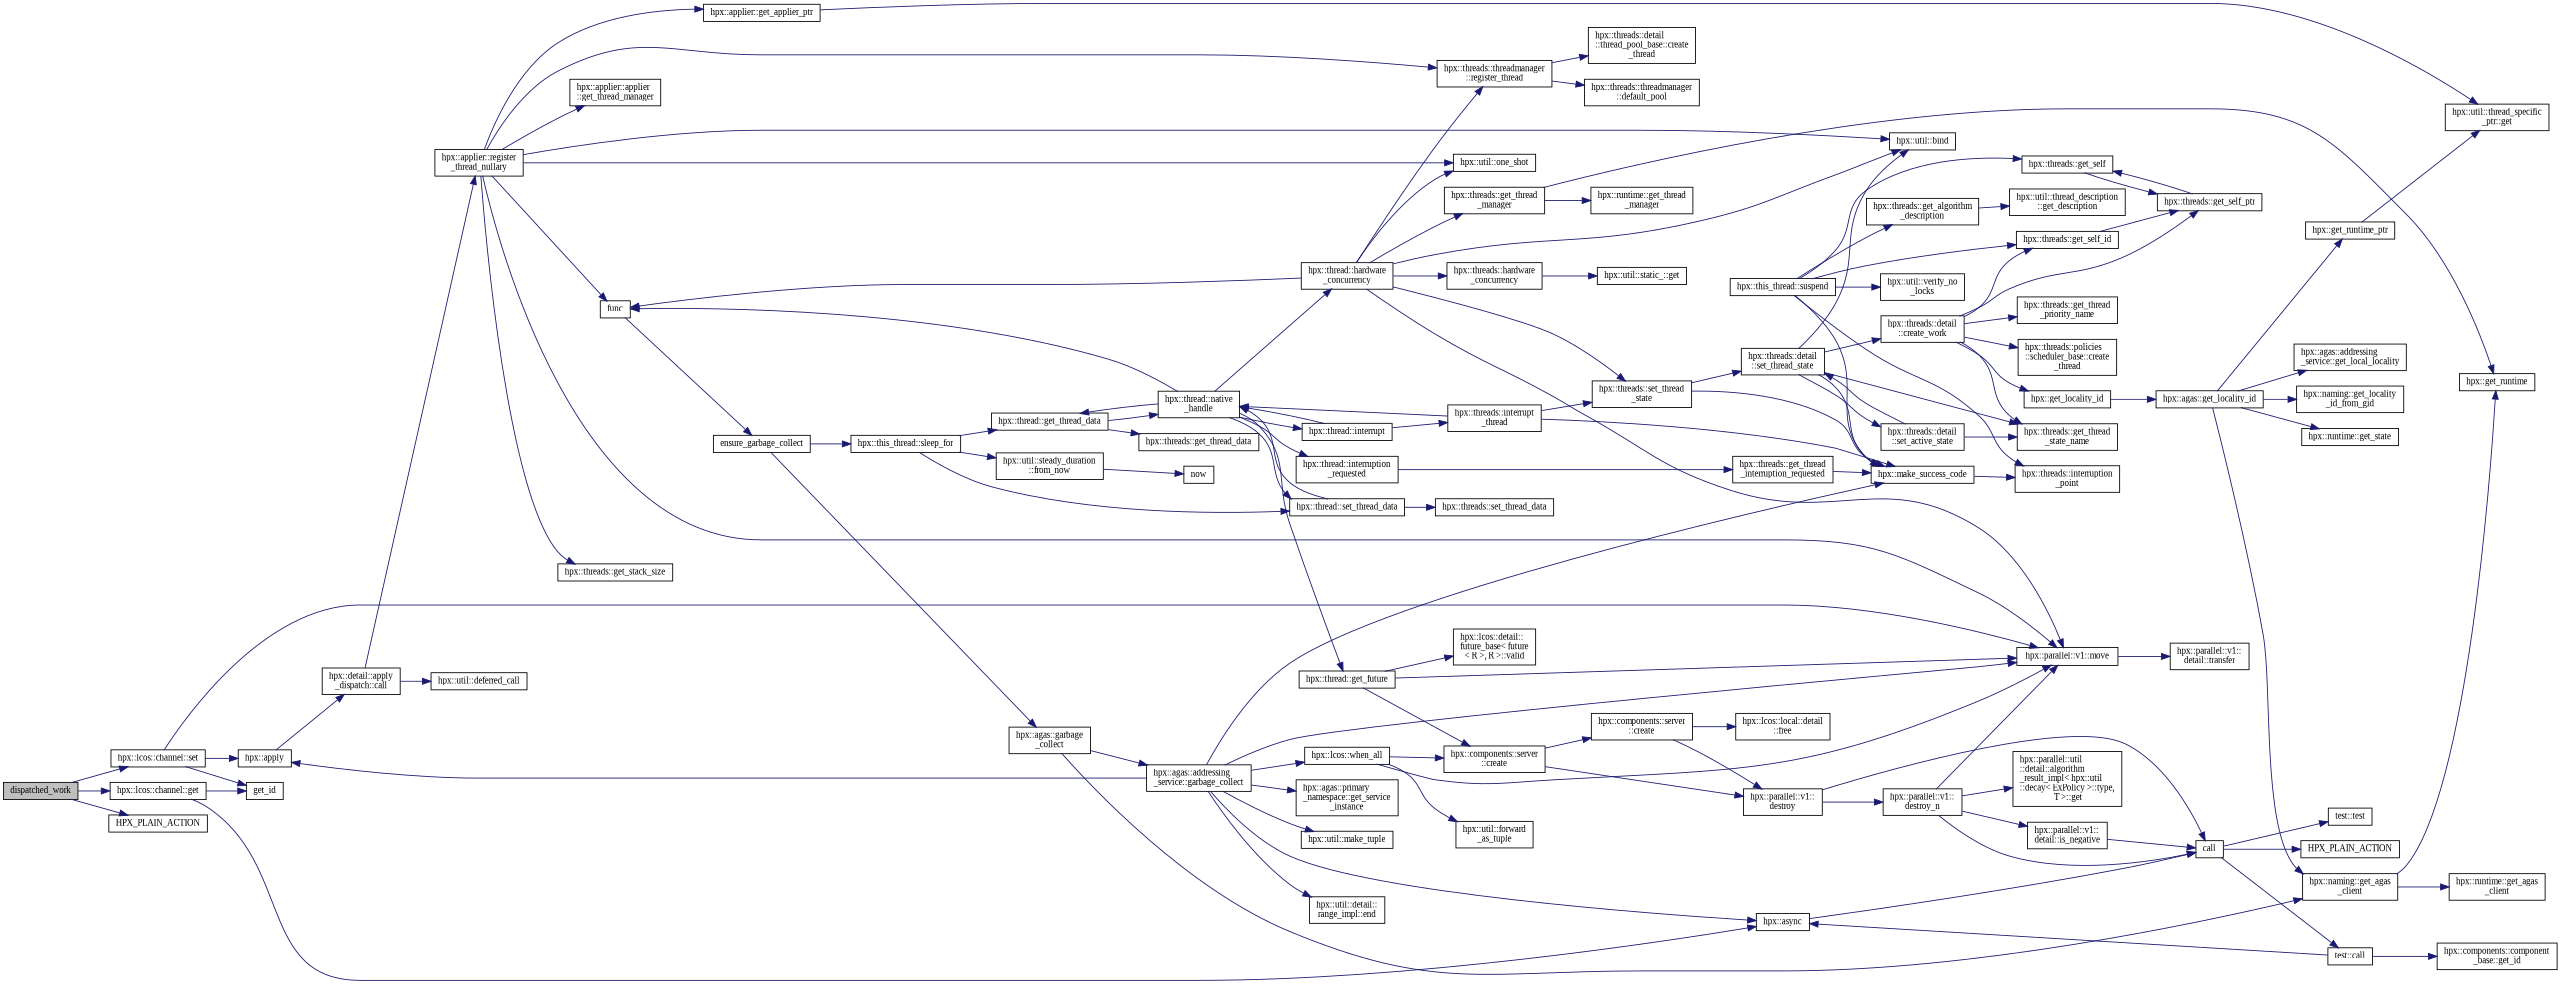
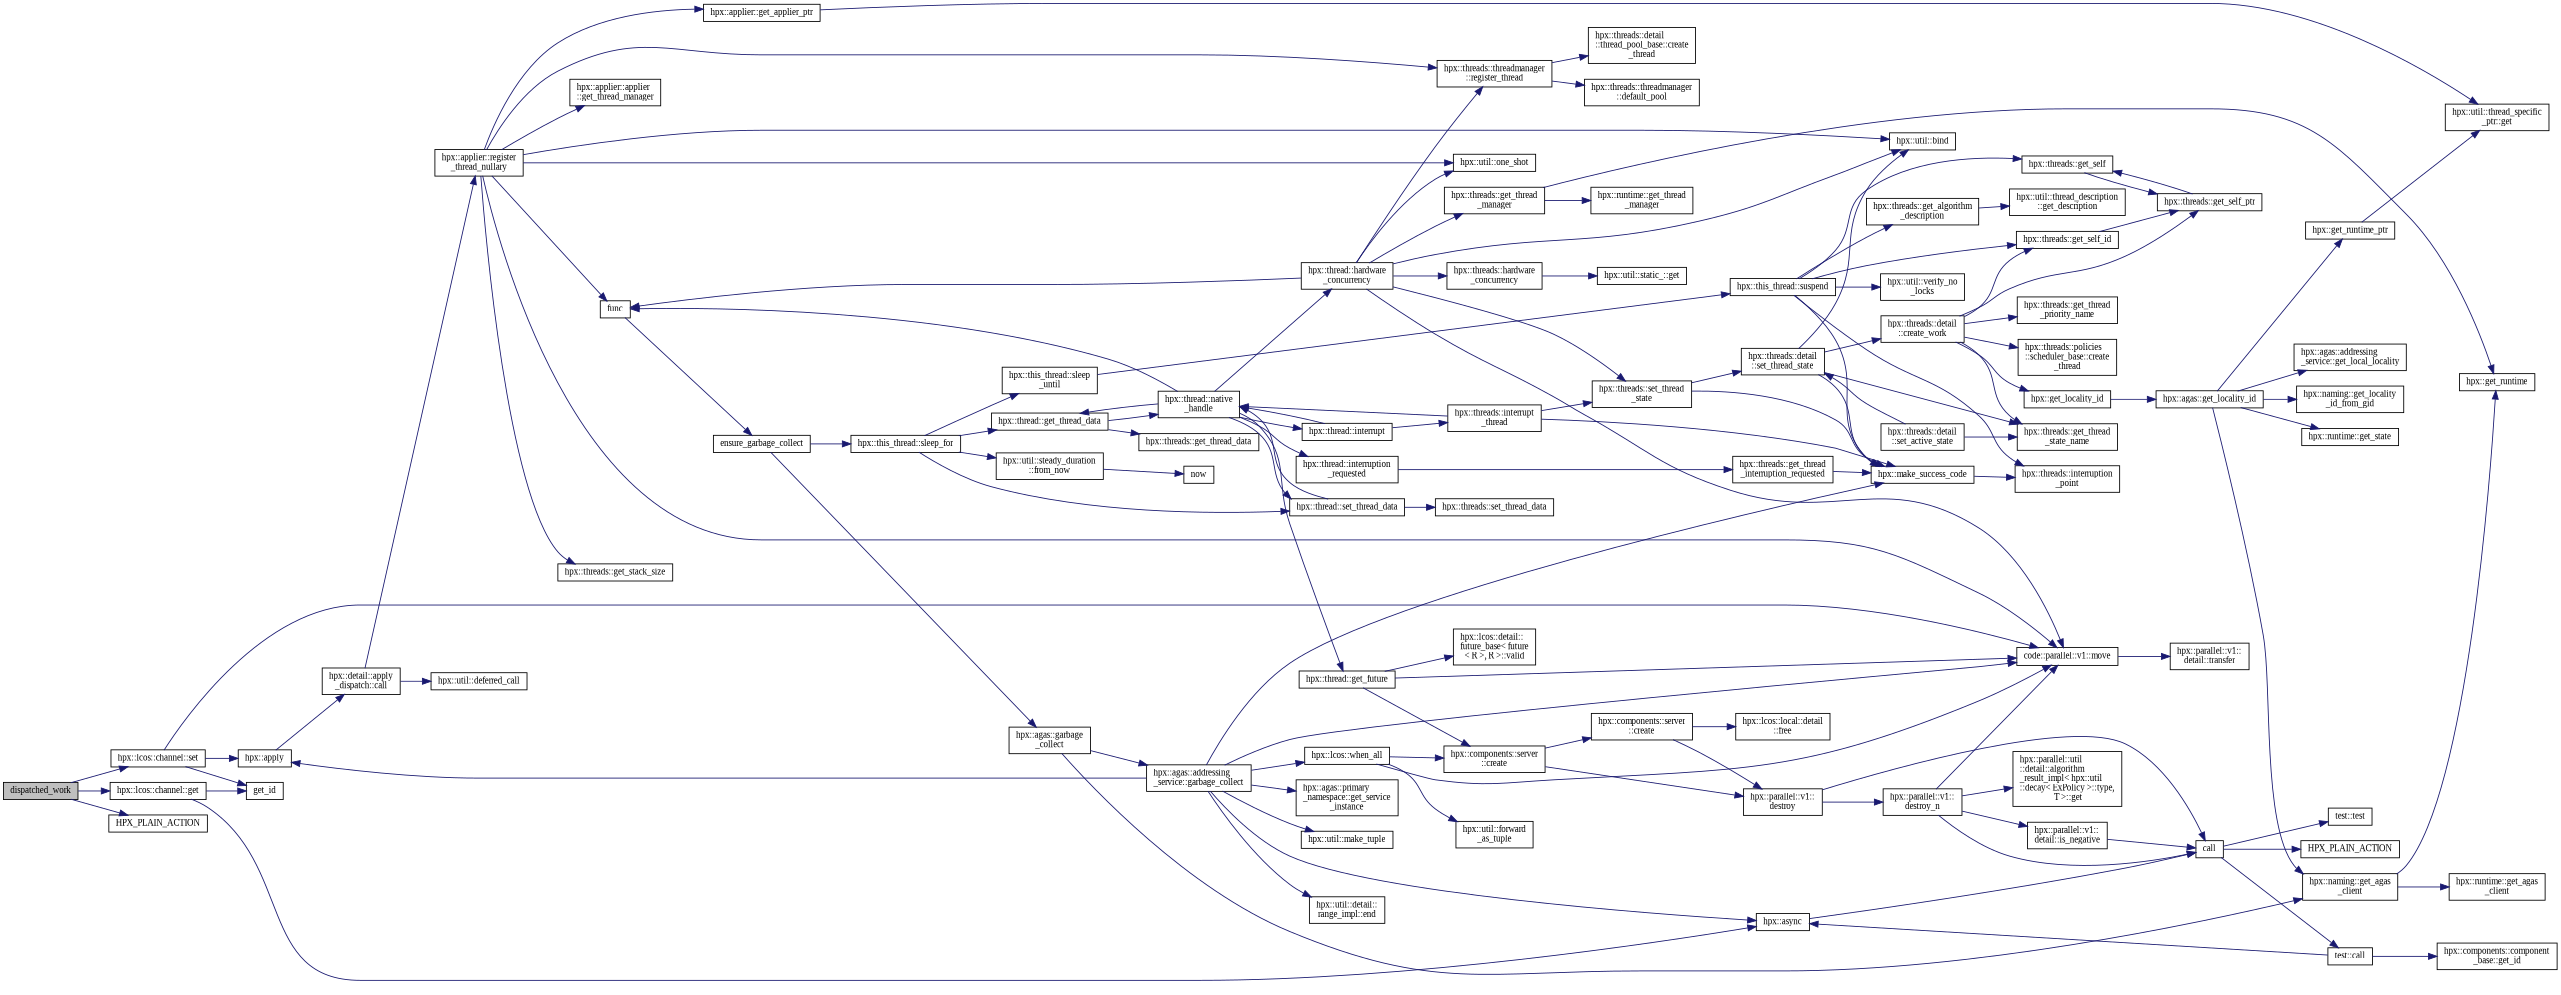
node "hpx::this_thread::sleep _until": added
edge "hpx::threads::detail ::set_thread_state" -> "hpx::threads::detail ::set_active_state": removed
node "hpx::parallel::v1::move": label "hpx::parallel::v1::move" -> "code::parallel::v1::move"
